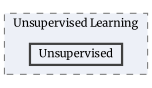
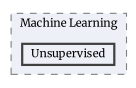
cluster "Unsupervised Learning": label "Unsupervised Learning" -> "Machine Learning"
